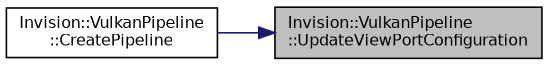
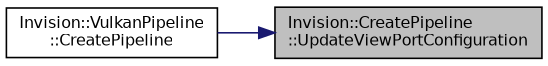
node "Invision::VulkanPipeline ::UpdateViewPortConfiguration": label "Invision::VulkanPipeline ::UpdateViewPortConfiguration" -> "Invision::CreatePipeline ::UpdateViewPortConfiguration"
